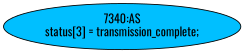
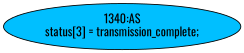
node "7340:AS status[3] = transmission_complete;": label "7340:AS status[3] = transmission_complete;" -> "1340:AS status[3] = transmission_complete;"
